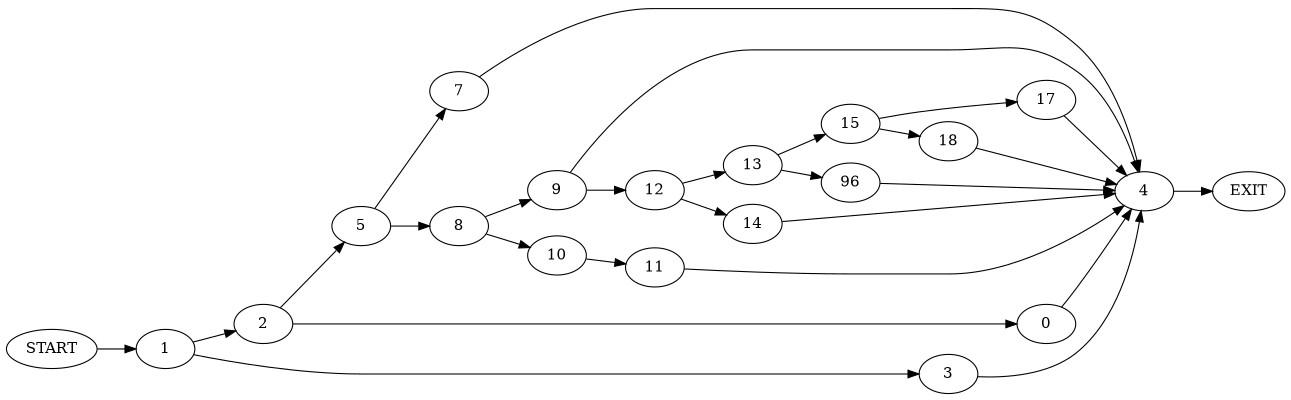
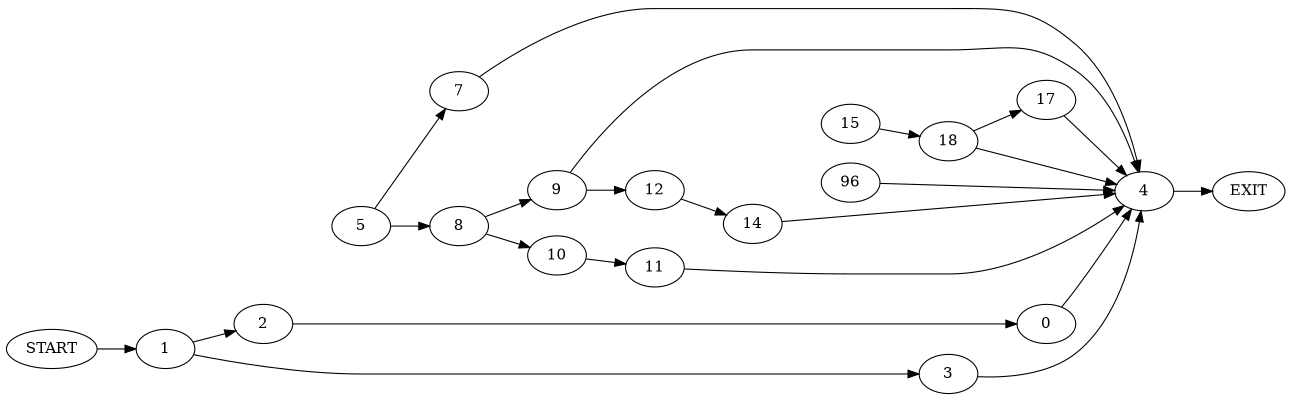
edge "15" -> "17": now "18" -> "17"
node "13": removed
edge "2" -> "5": removed
